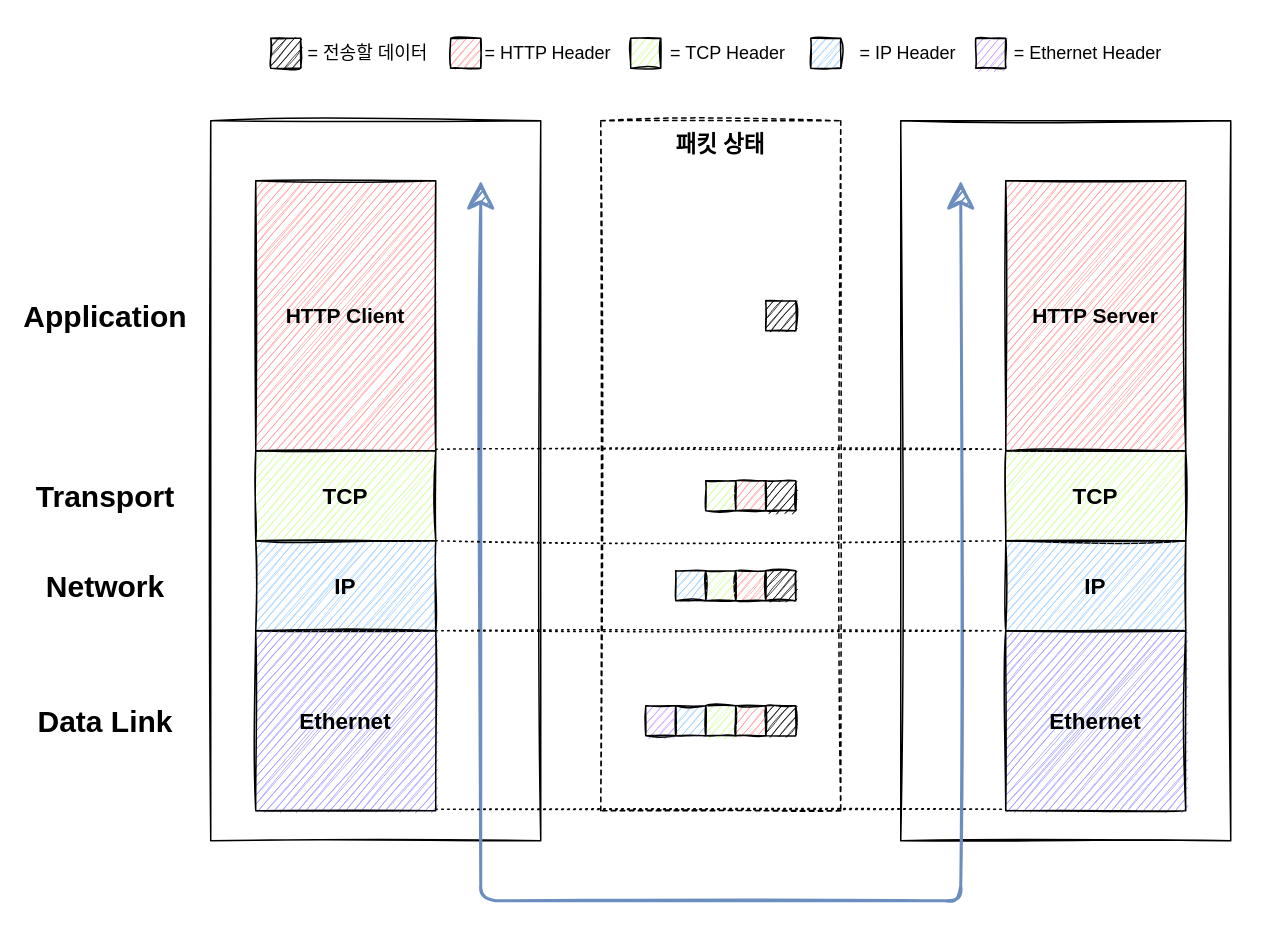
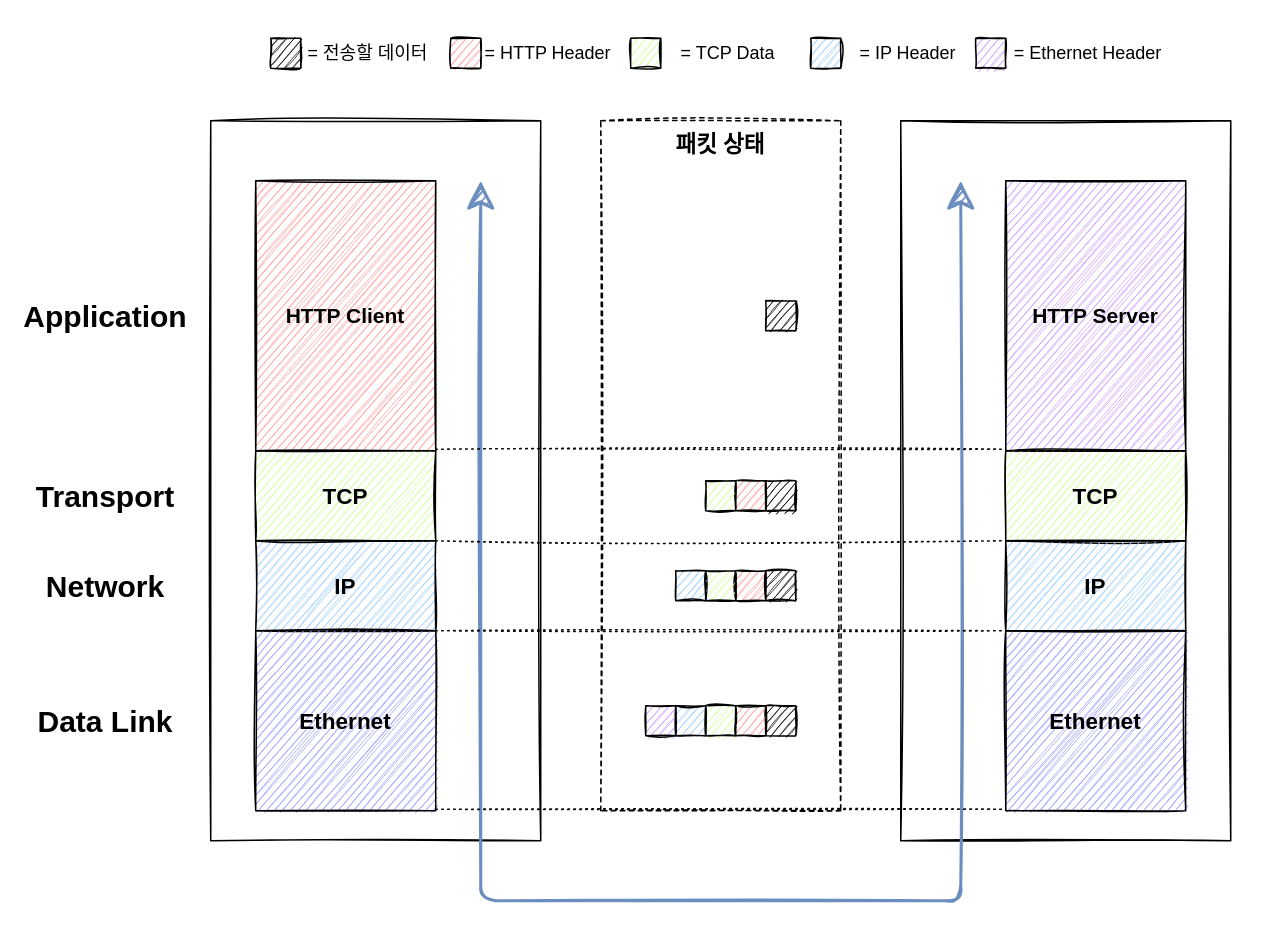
node "= TCP Header": label "= TCP Header" -> "= TCP Data"
node "HTTP Server": fillcolor #ff9999 -> #cc99ff
